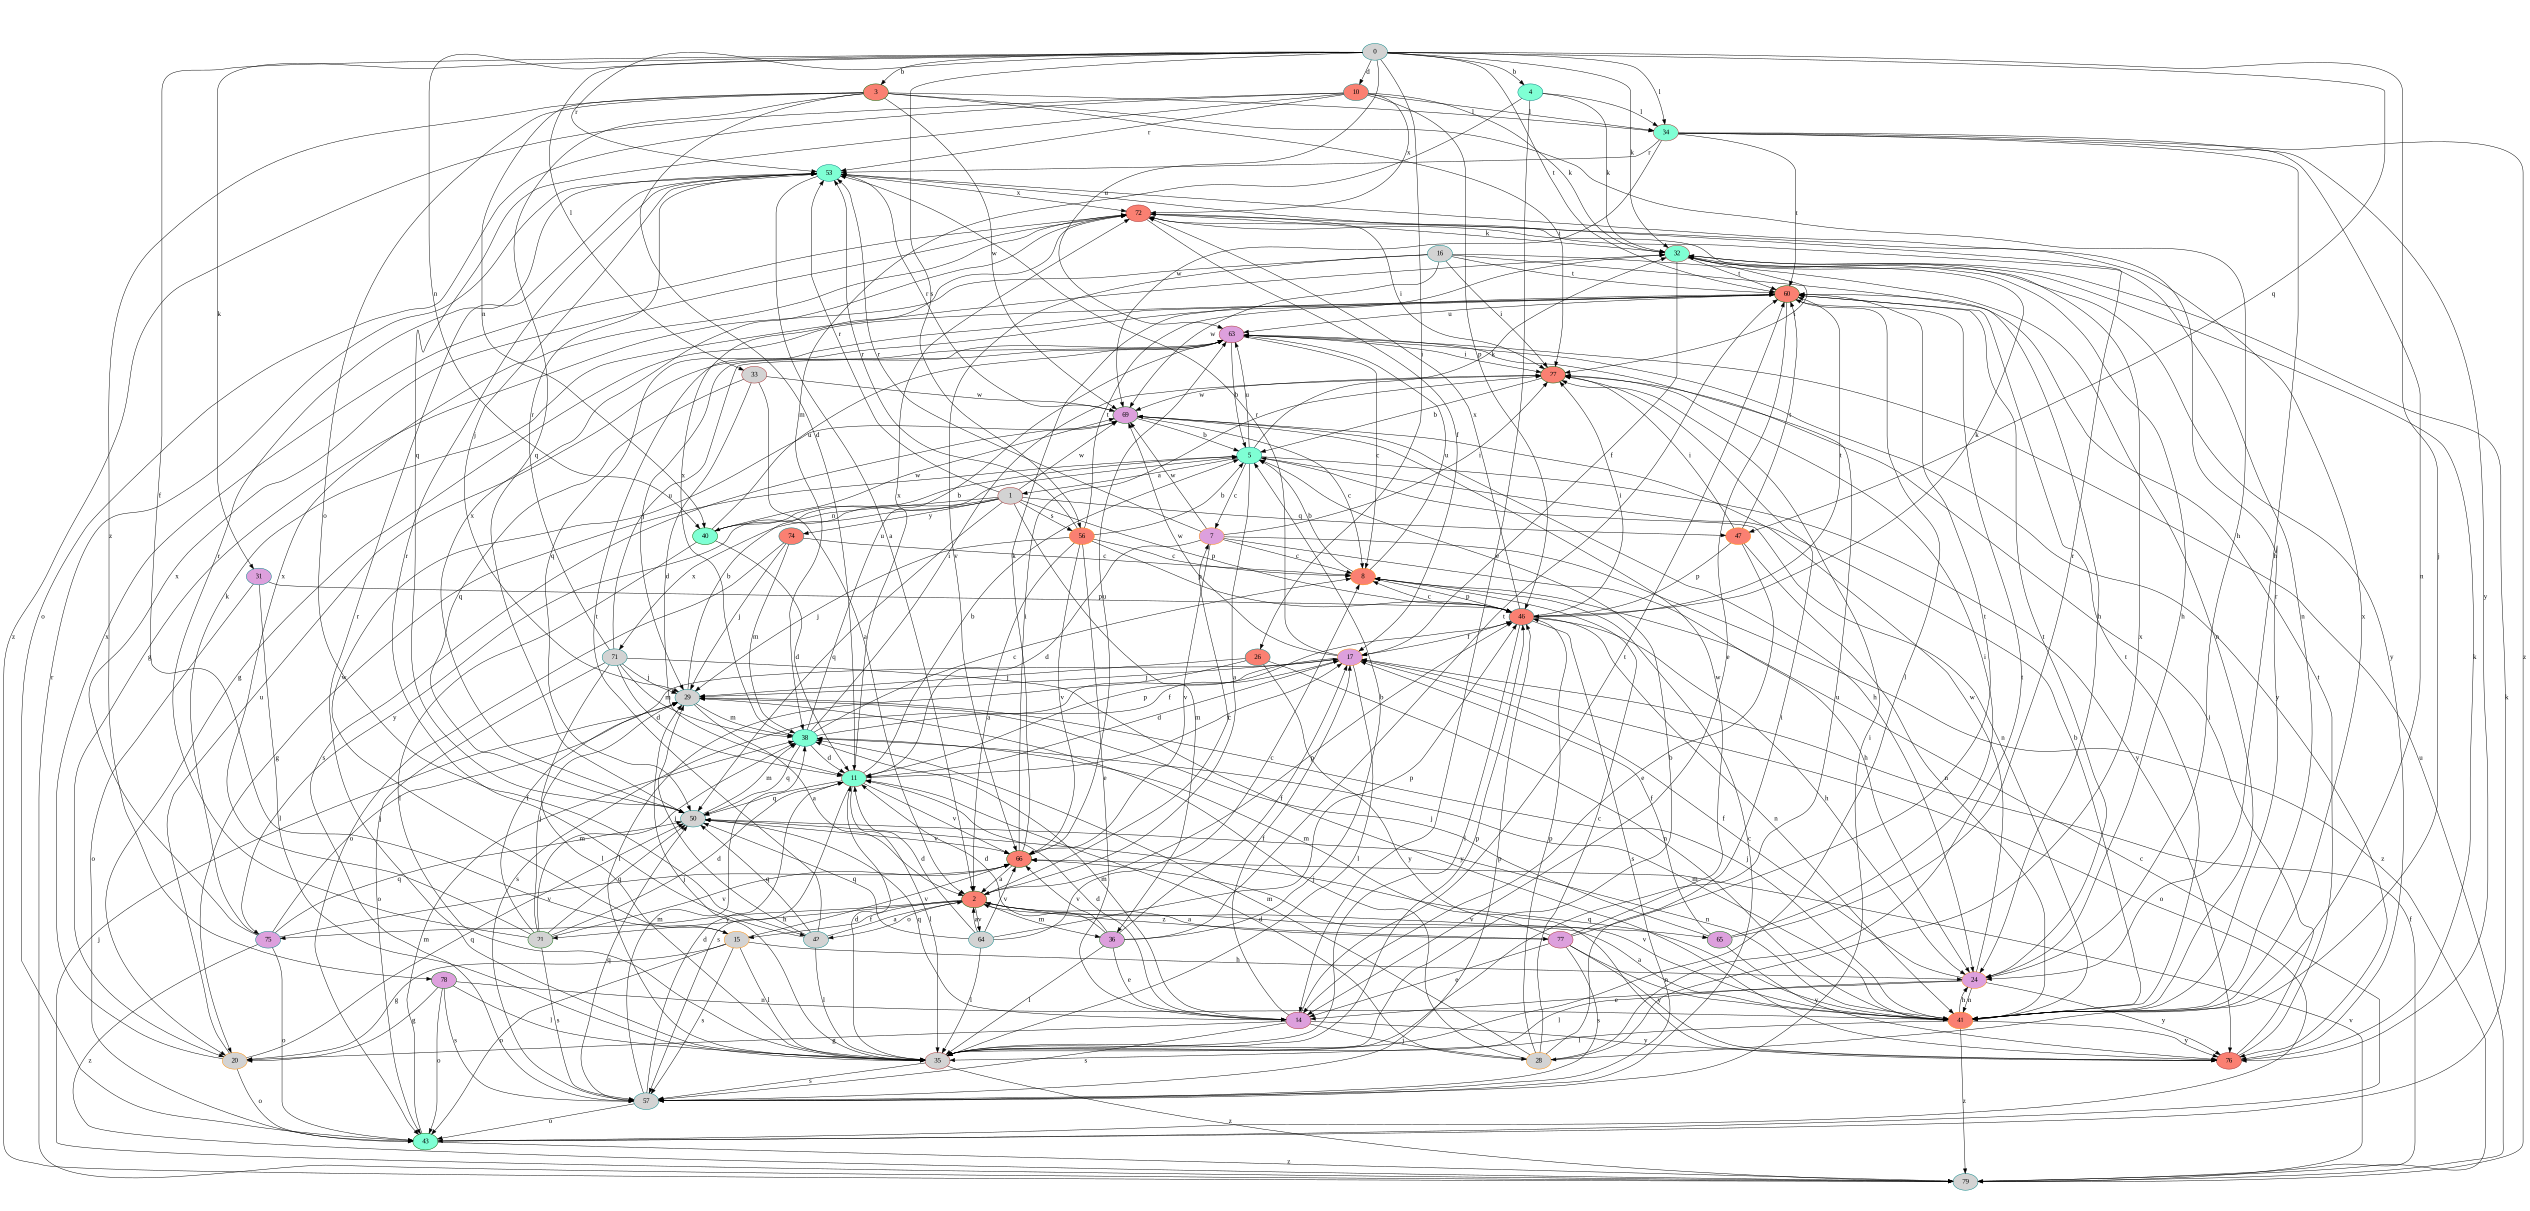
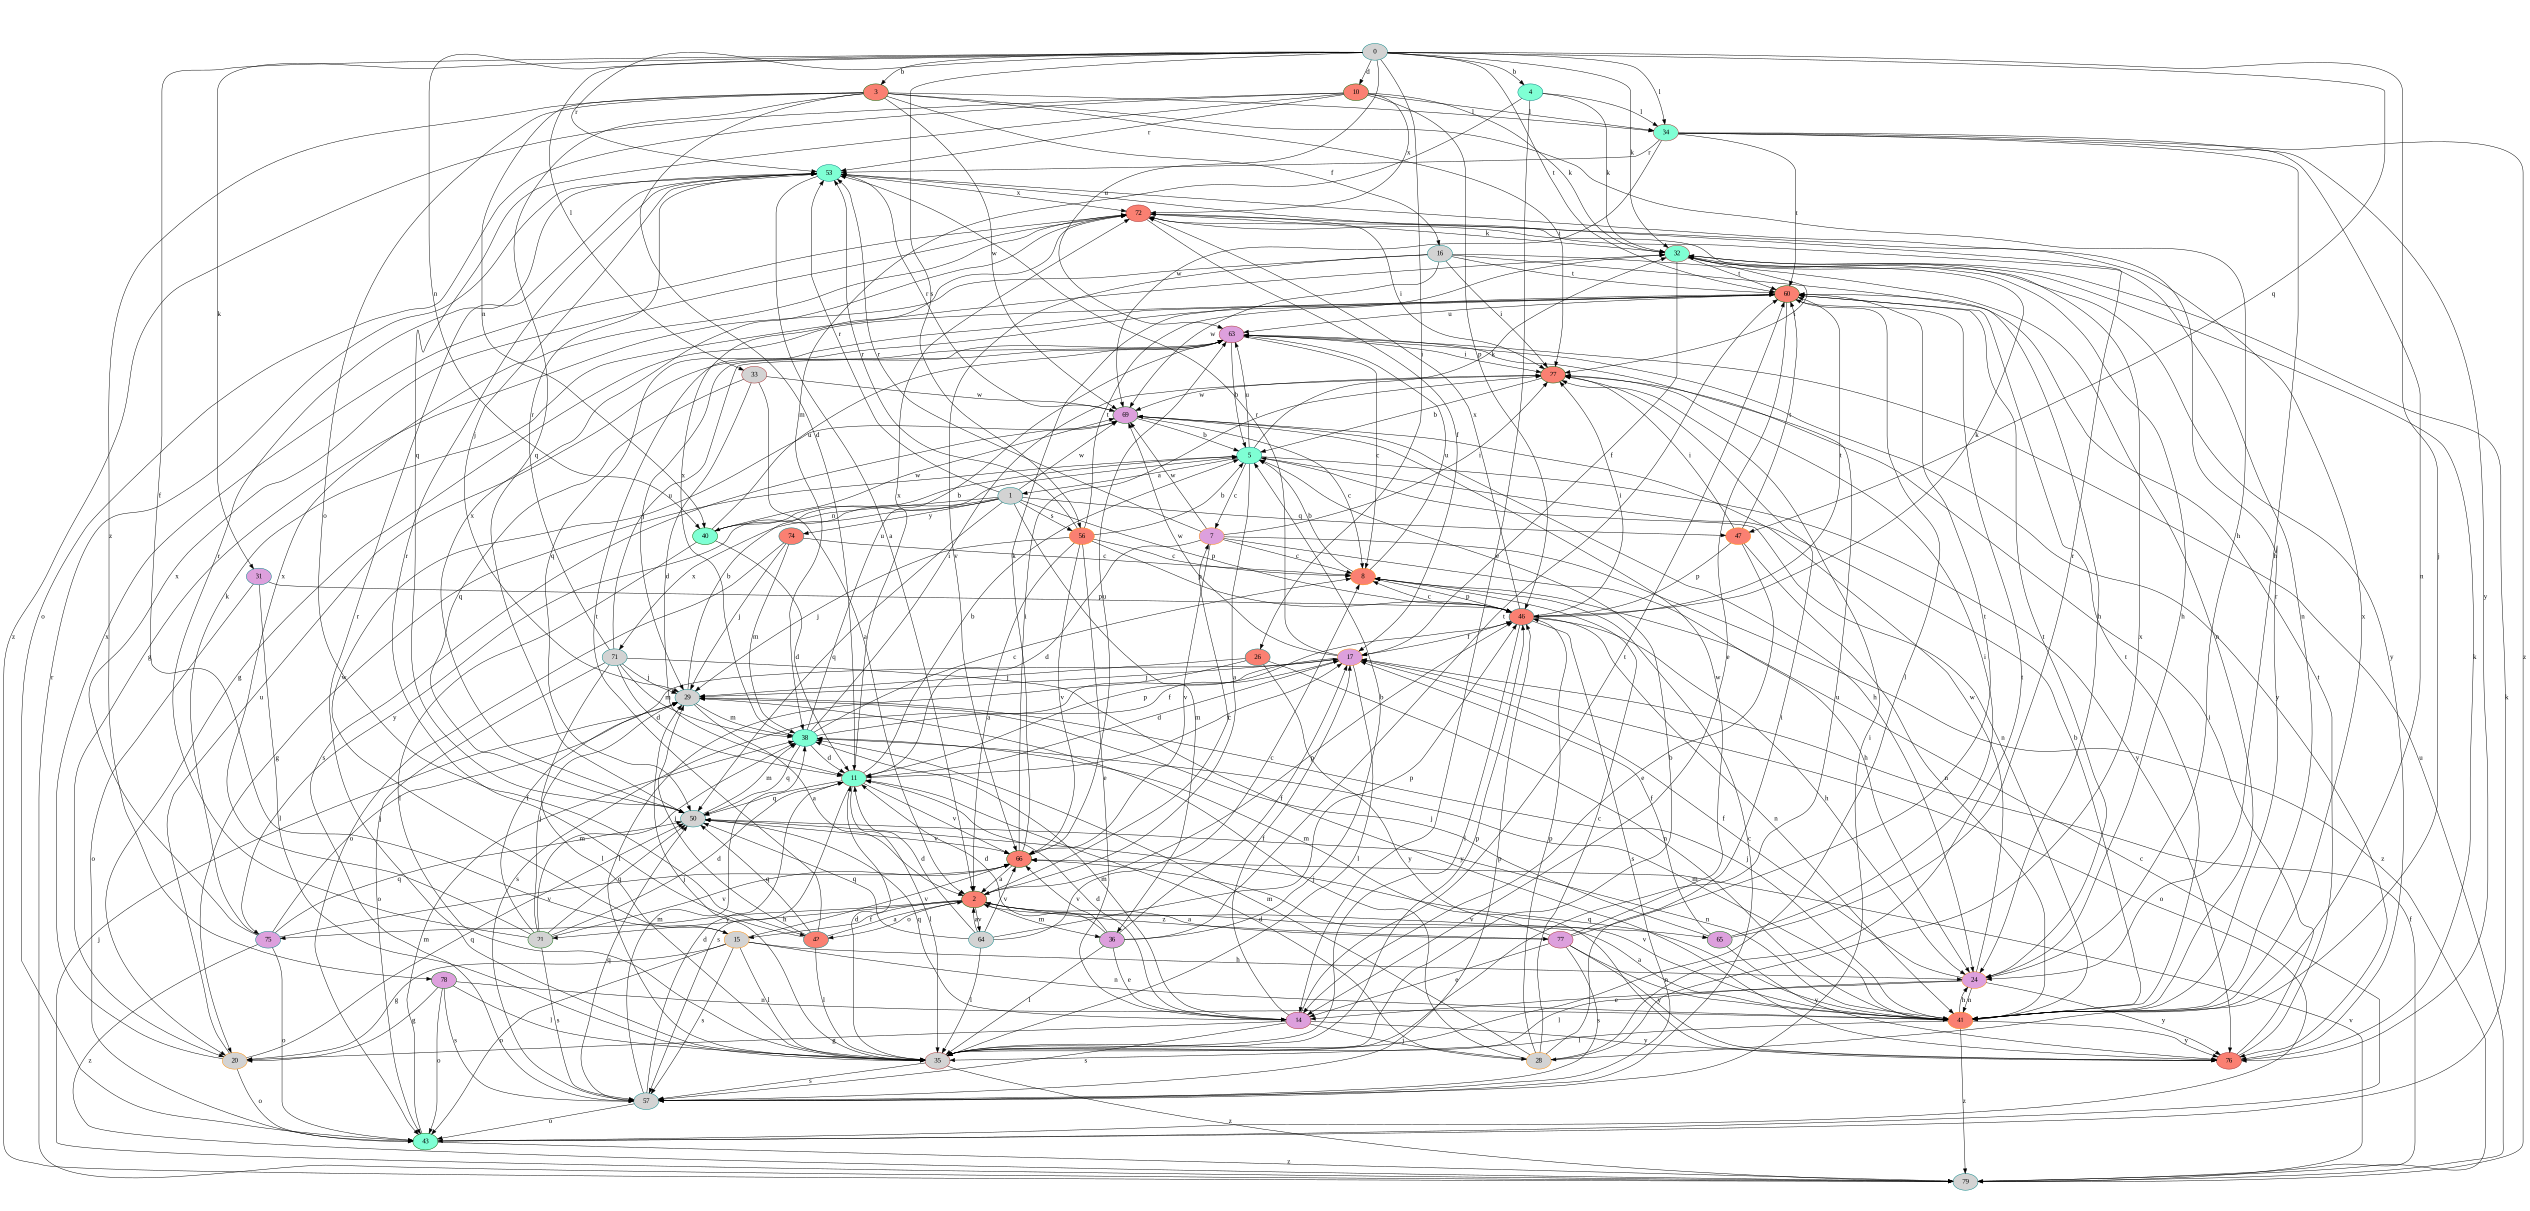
node "10": color teal -> darkgreen
edge "3" -> "16": added, label "f"
node "1": color brown -> teal
node "42": fillcolor lightgrey -> salmon
edge "15" -> "41": added, label "n"
